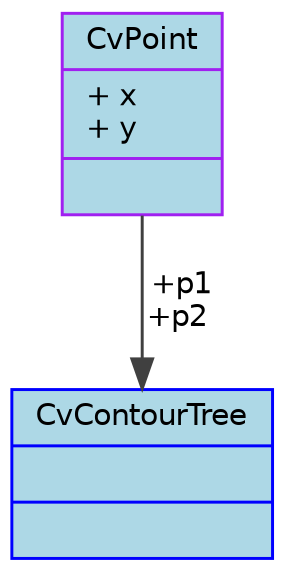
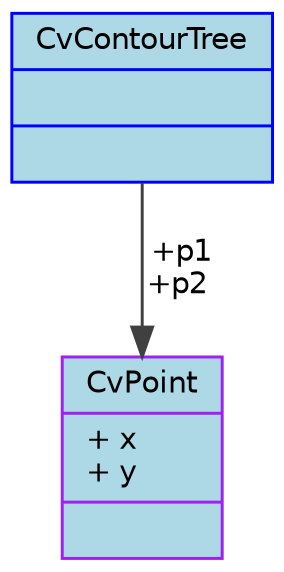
edge "CvPoint" -> "CvContourTree": reversed
